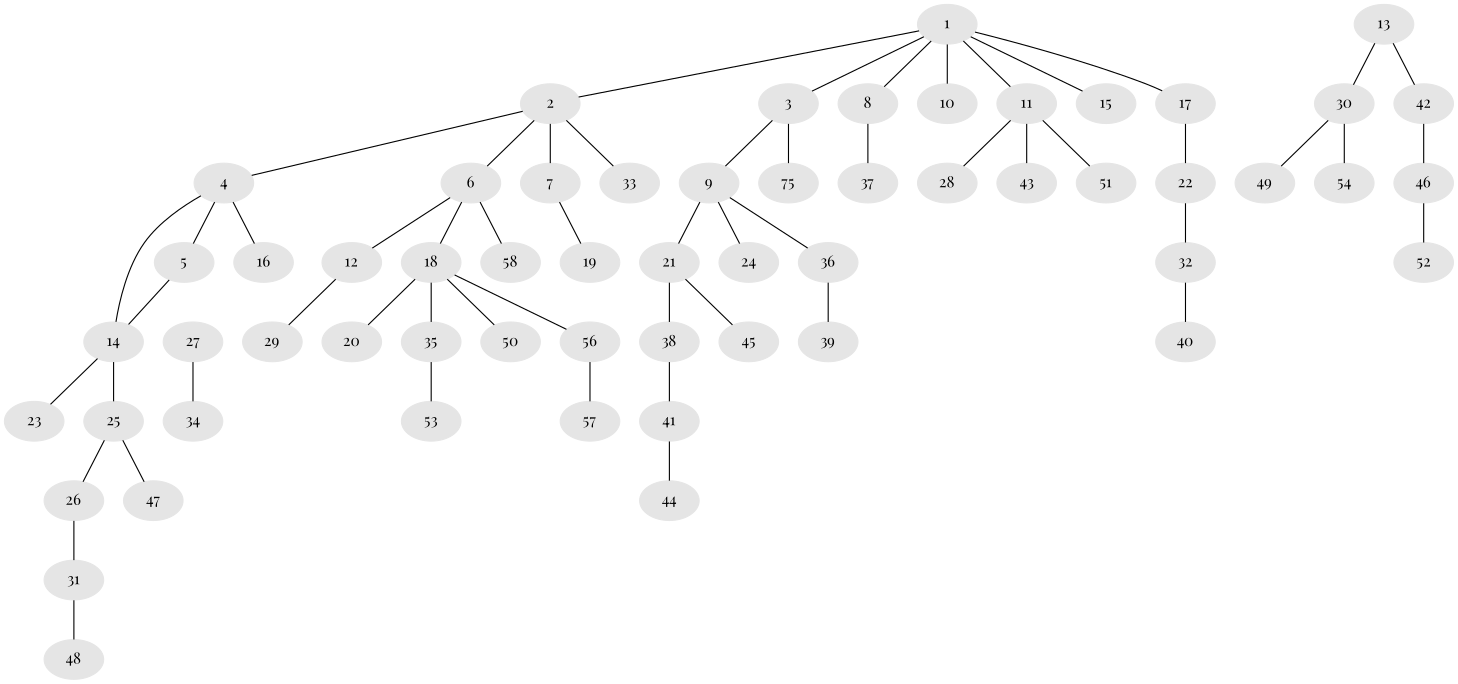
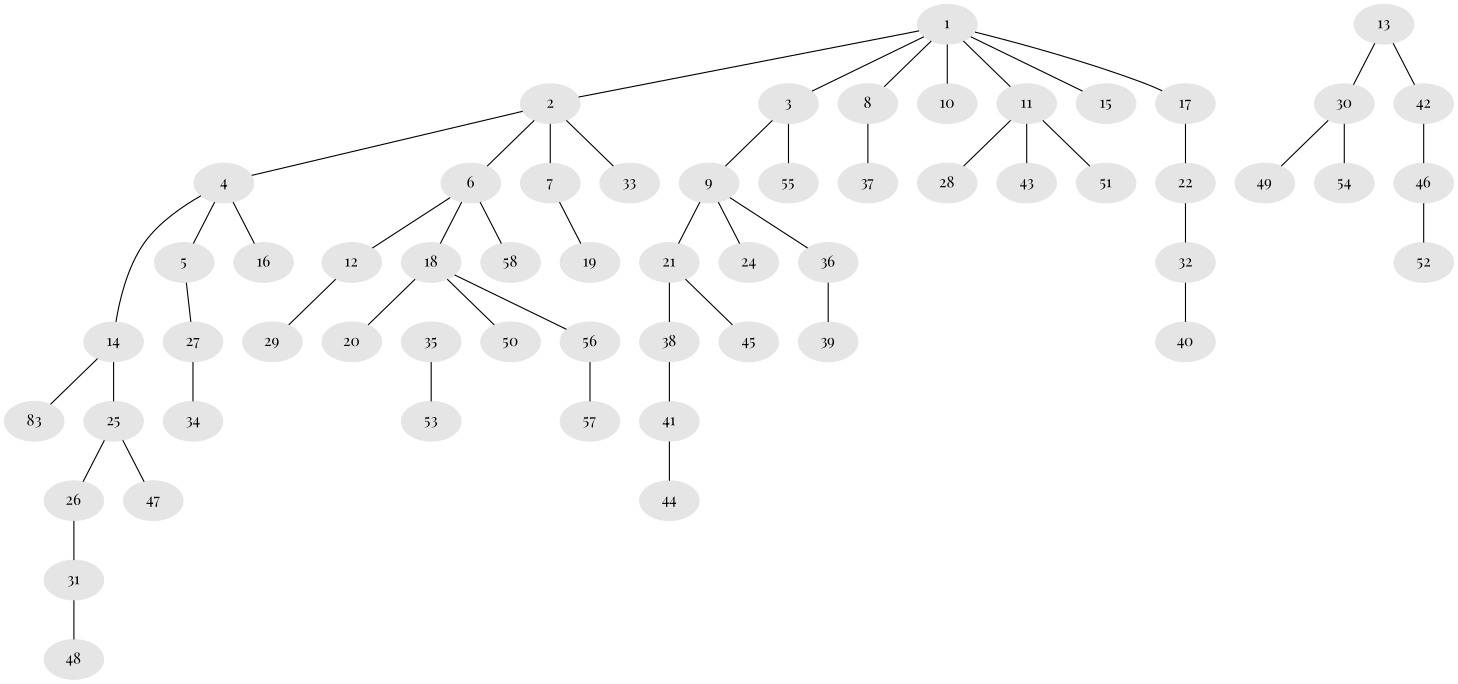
node "75": label "75" -> "55"
edge "5" -- "14": now "5" -- "27"
edge "18" -- "35": removed
node "23": label "23" -> "83"
